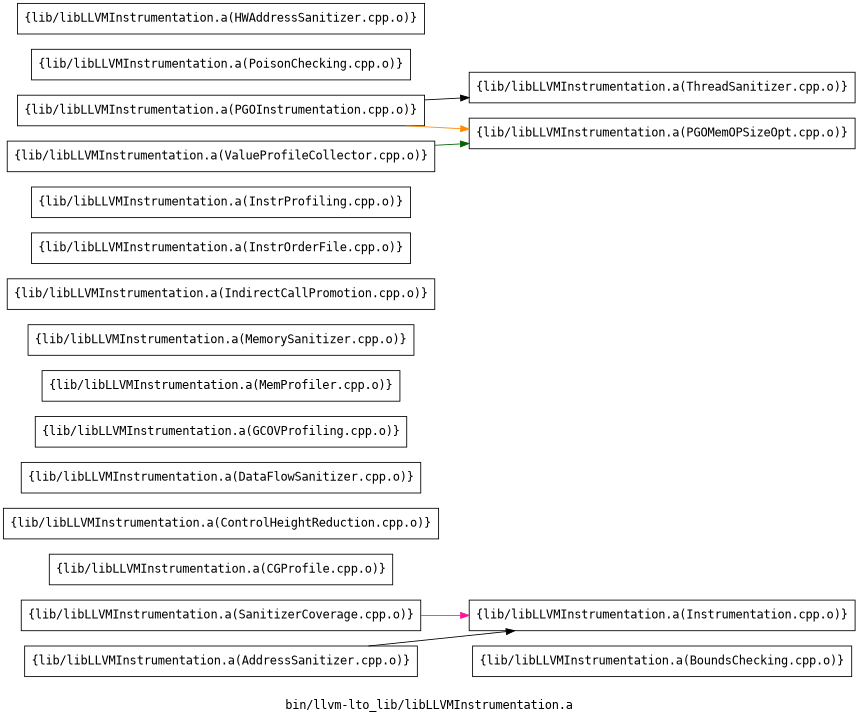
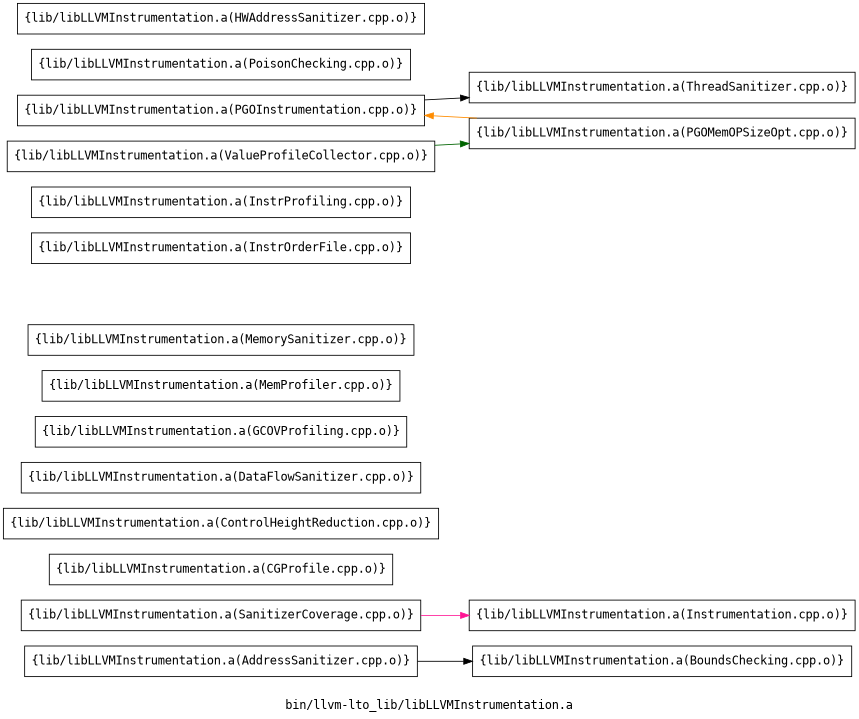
edge "{lib/libLLVMInstrumentation.a(PGOInstrumentation.cpp.o)}" -> "{lib/libLLVMInstrumentation.a(PGOMemOPSizeOpt.cpp.o)}": reversed
node "{lib/libLLVMInstrumentation.a(IndirectCallPromotion.cpp.o)}": removed
edge "{lib/libLLVMInstrumentation.a(AddressSanitizer.cpp.o)}" -> "{lib/libLLVMInstrumentation.a(Instrumentation.cpp.o)}": now "{lib/libLLVMInstrumentation.a(AddressSanitizer.cpp.o)}" -> "{lib/libLLVMInstrumentation.a(BoundsChecking.cpp.o)}"
